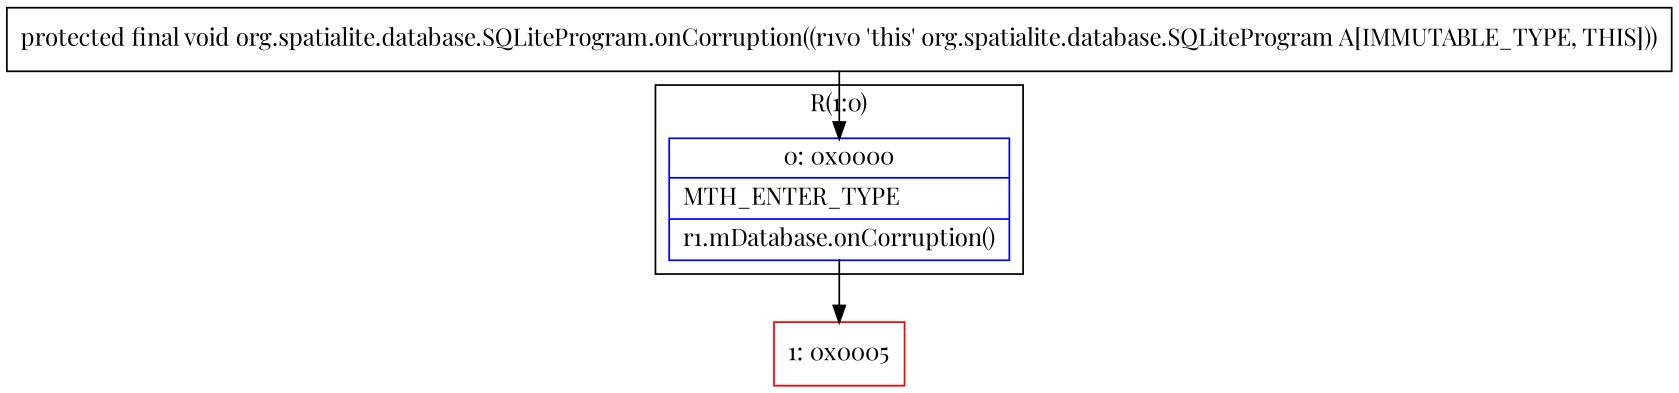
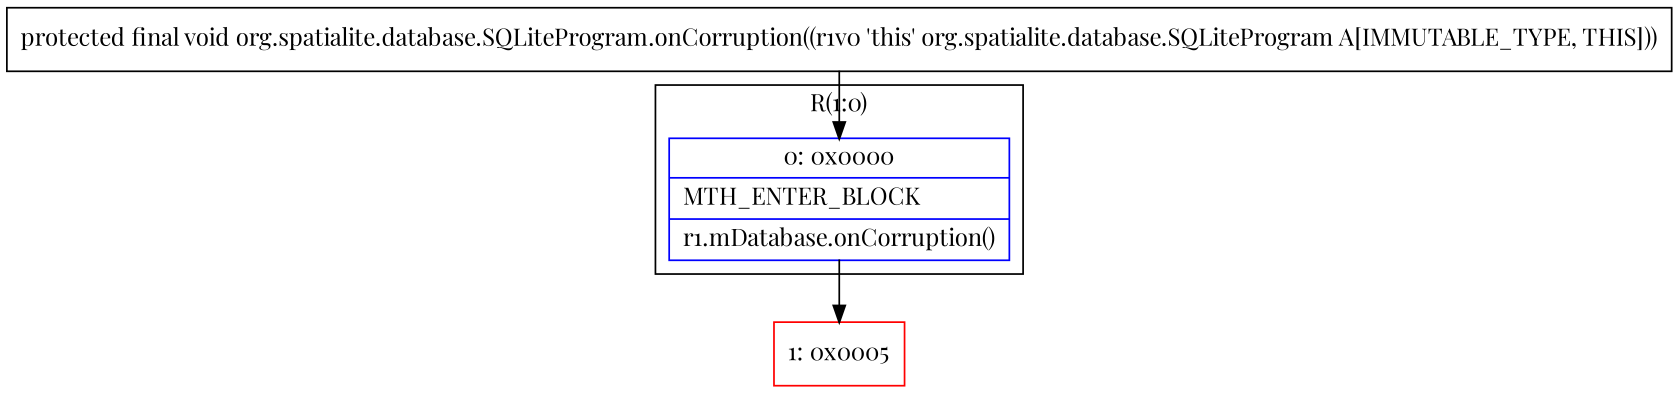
node "0: 0x0000": text "MTH_ENTER_TYPE" -> "MTH_ENTER_BLOCK"
